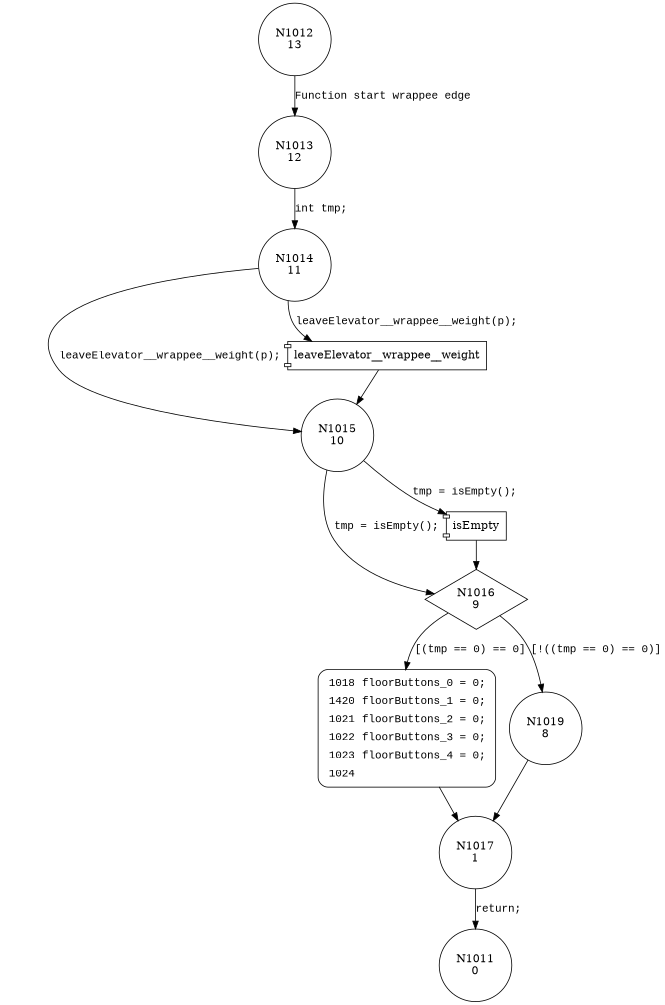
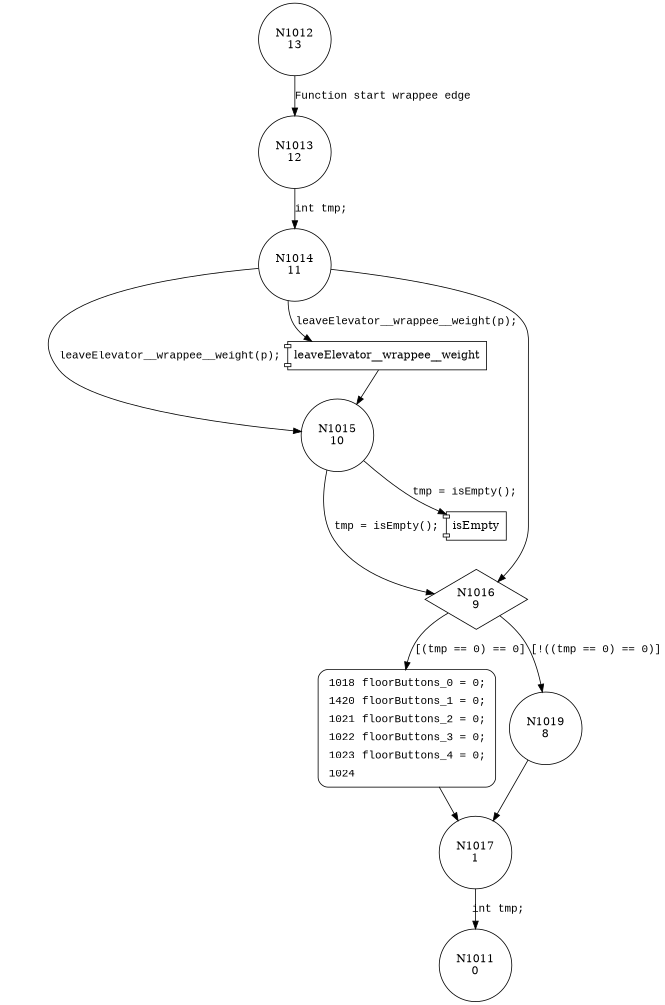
edge "isEmpty" -> "N1016 9": now "N1014 11" -> "N1016 9"
edge "N1017 1" -> "N1011 0": label "return;" -> "int tmp;"
